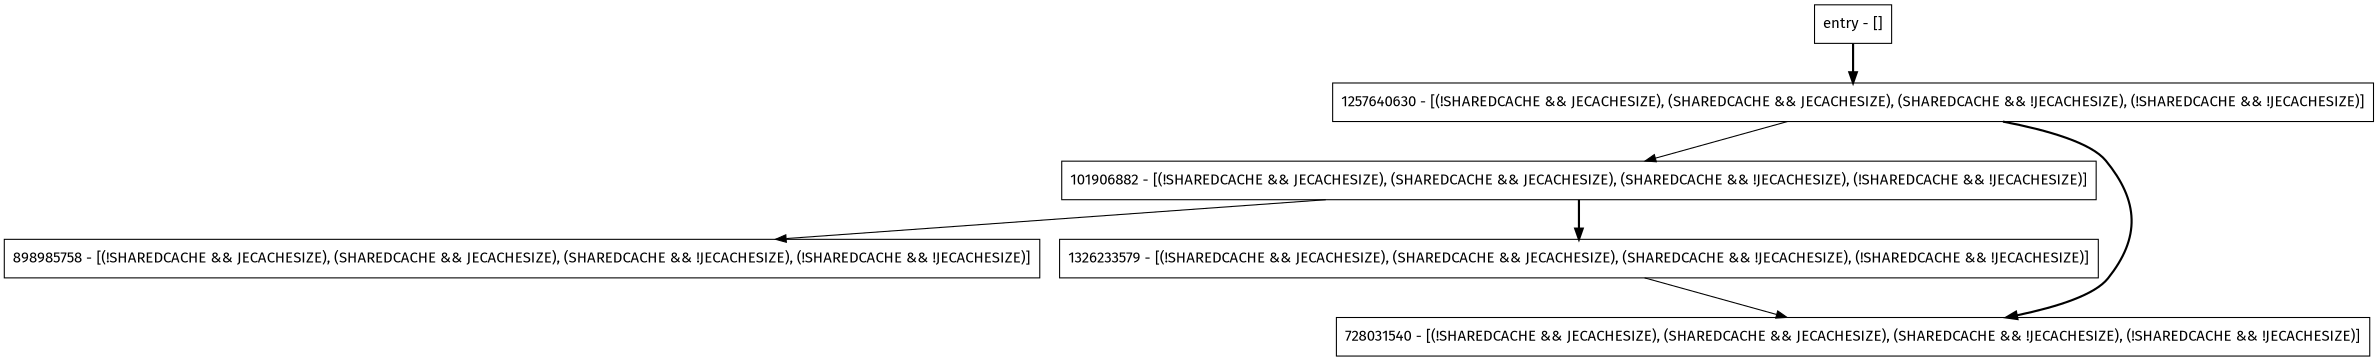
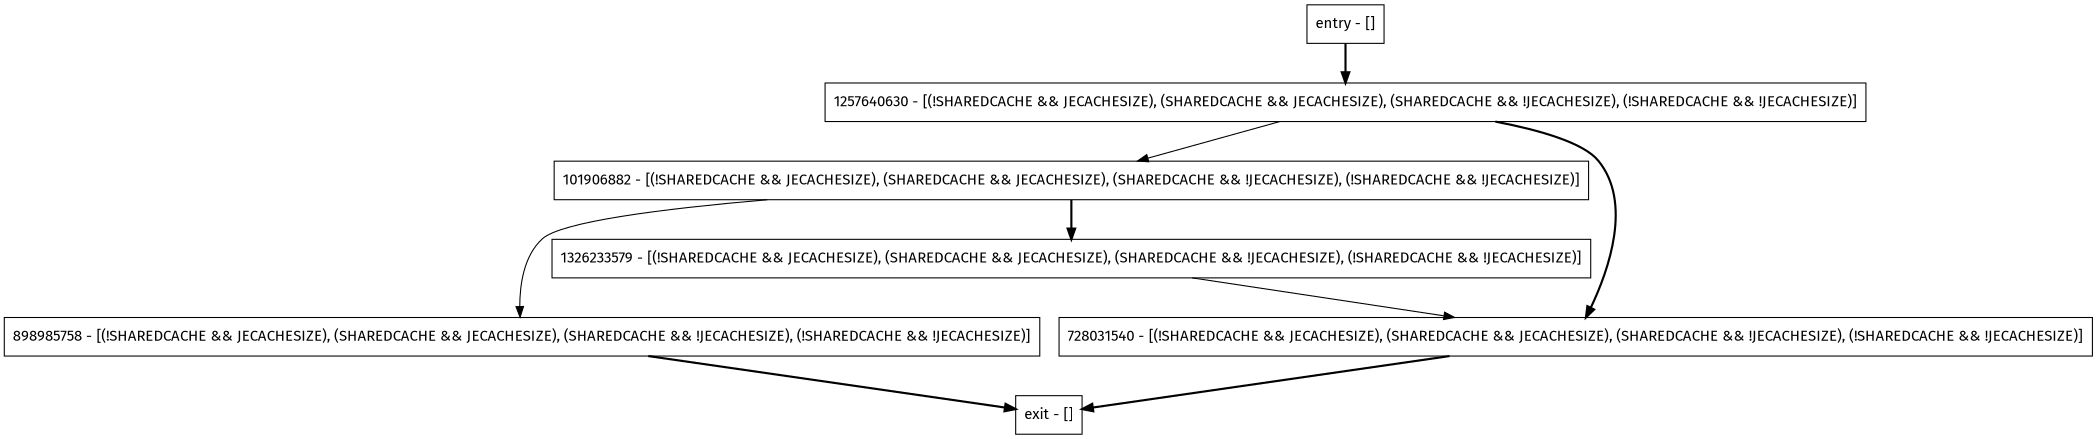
node "exit - []": added
